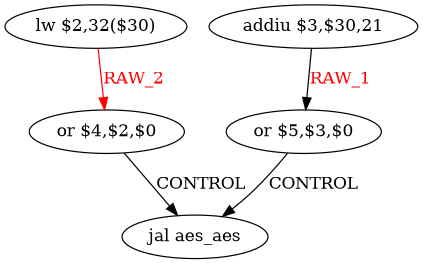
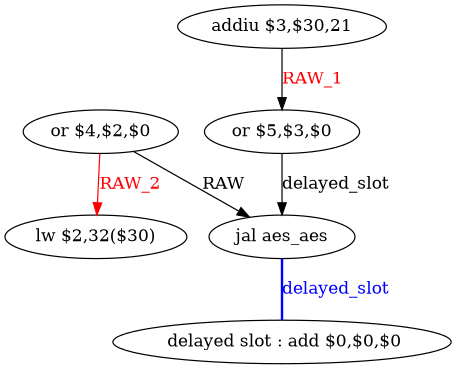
edge "lw $2,32($30)" -> "or $4,$2,$0": reversed
edge "or $4,$2,$0" -> "jal aes_aes": label "CONTROL" -> "RAW"
edge "or $5,$3,$0" -> "jal aes_aes": label "CONTROL" -> "delayed_slot"
node "delayed slot : add $0,$0,$0": added
